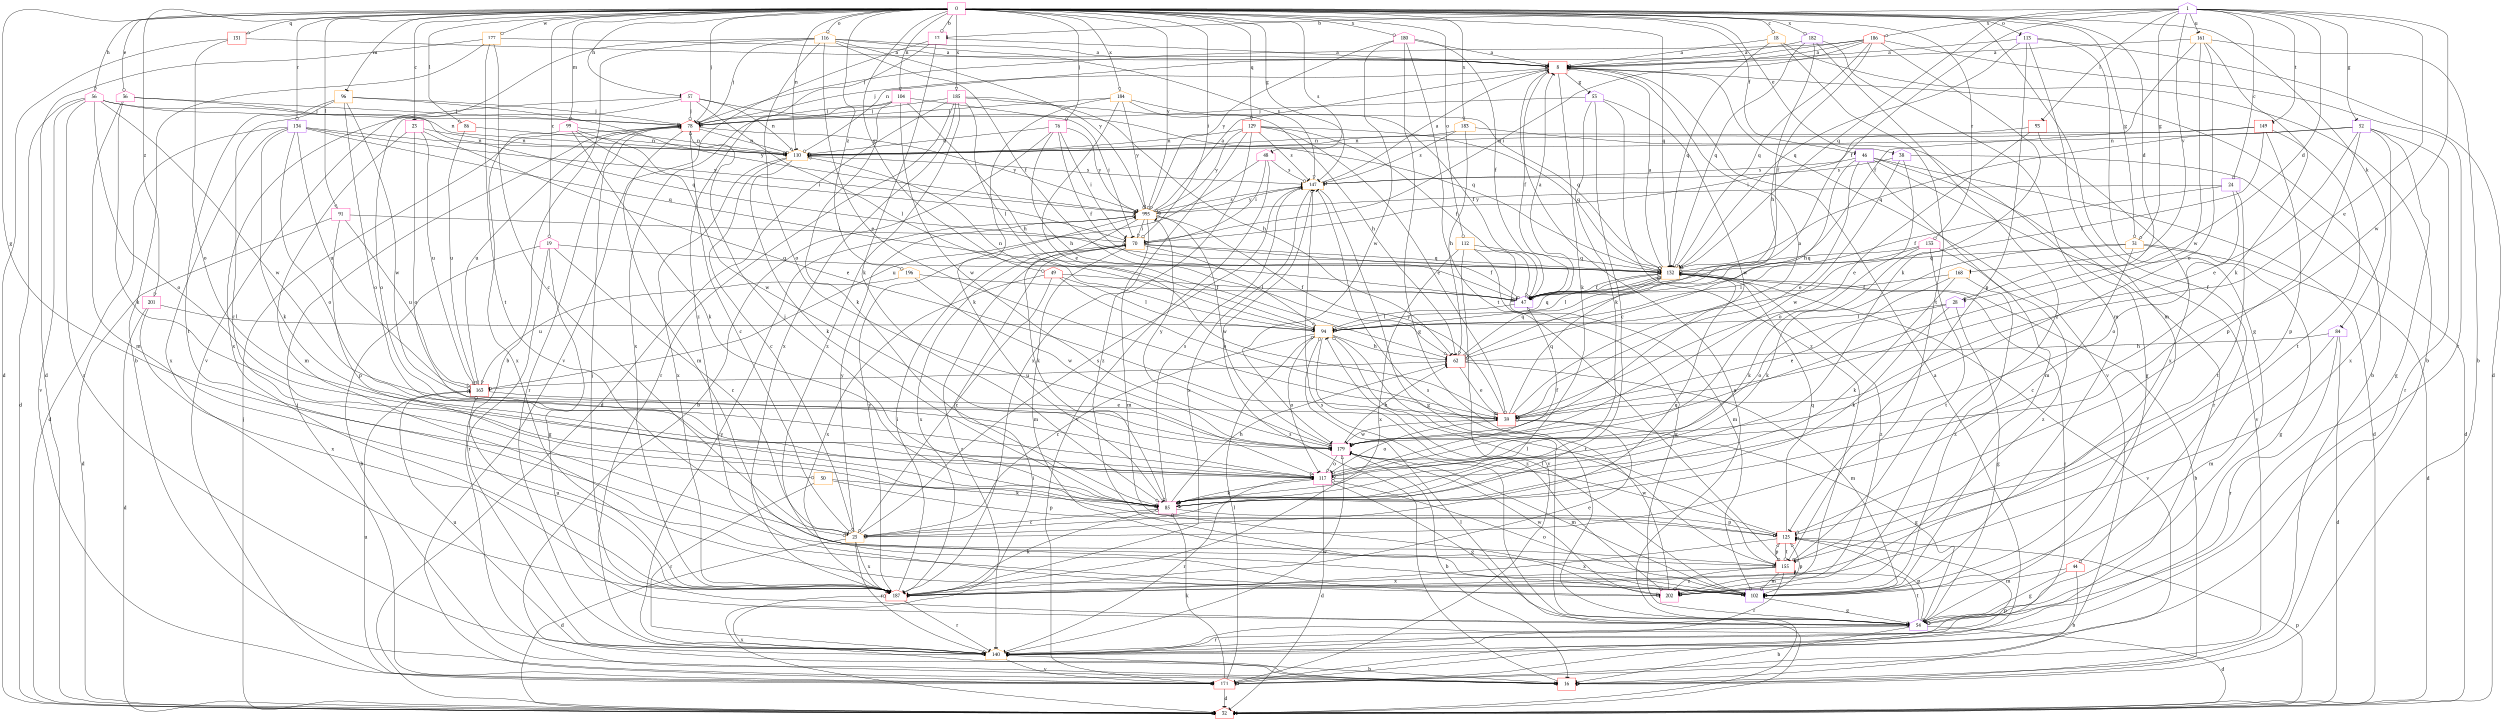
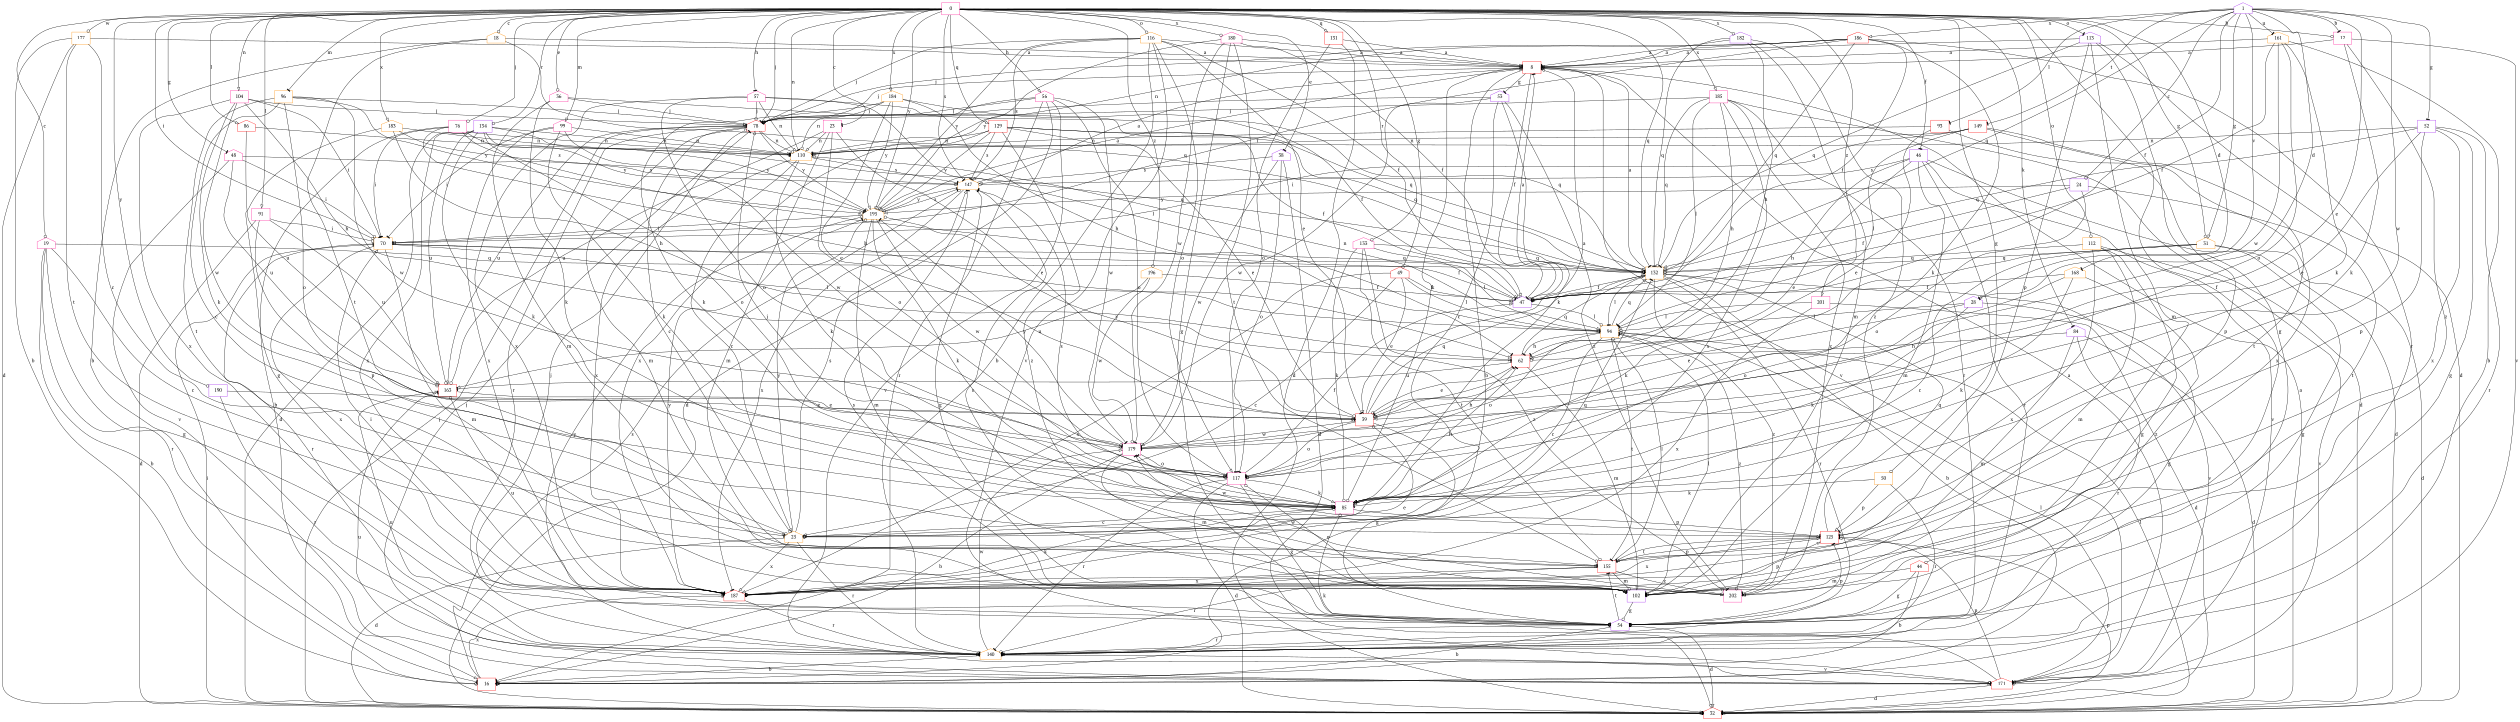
edge "36" -> "78": arrowhead odot -> onormal
edge "46" -> "147": arrowhead tee -> odot
node "995": label "995" -> "195"
node "190": added
